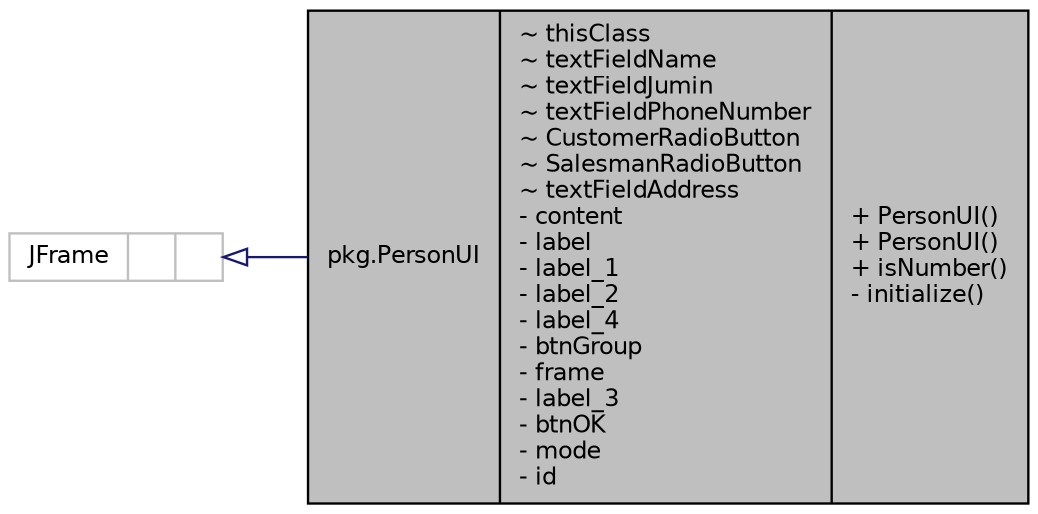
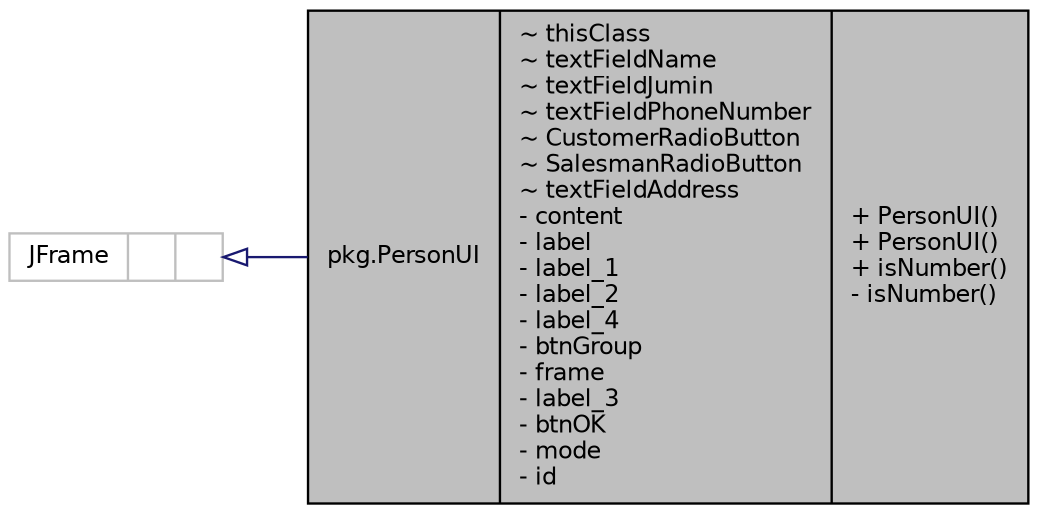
node "pkg.PersonUI": text "- initialize()" -> "- isNumber()"
